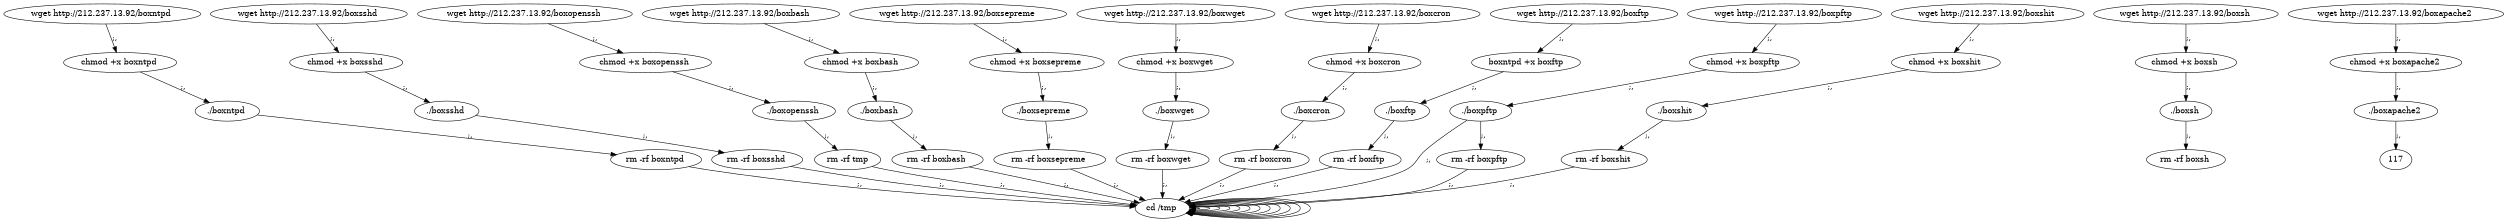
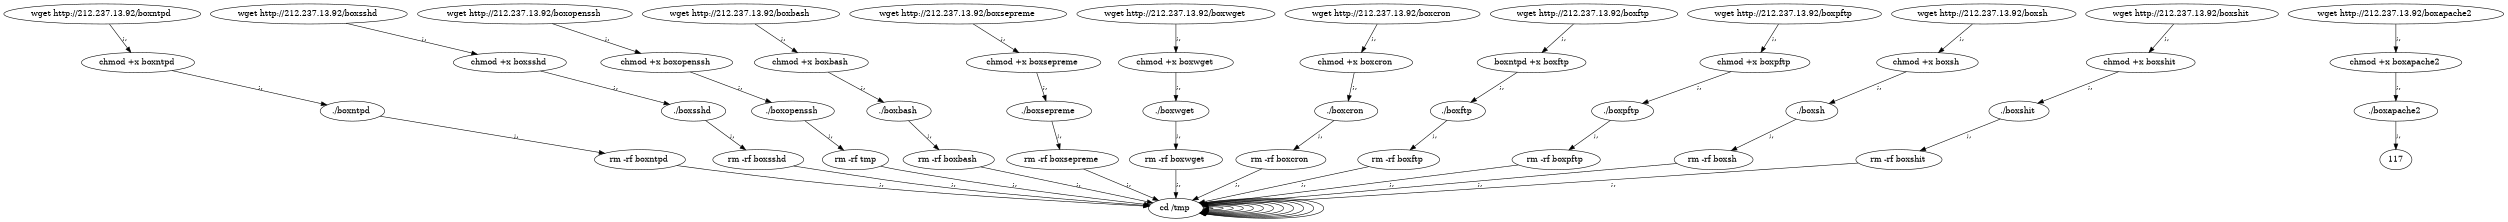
edge "./boxpftp" -> "cd /tmp": now "rm -rf boxsh" -> "cd /tmp"
